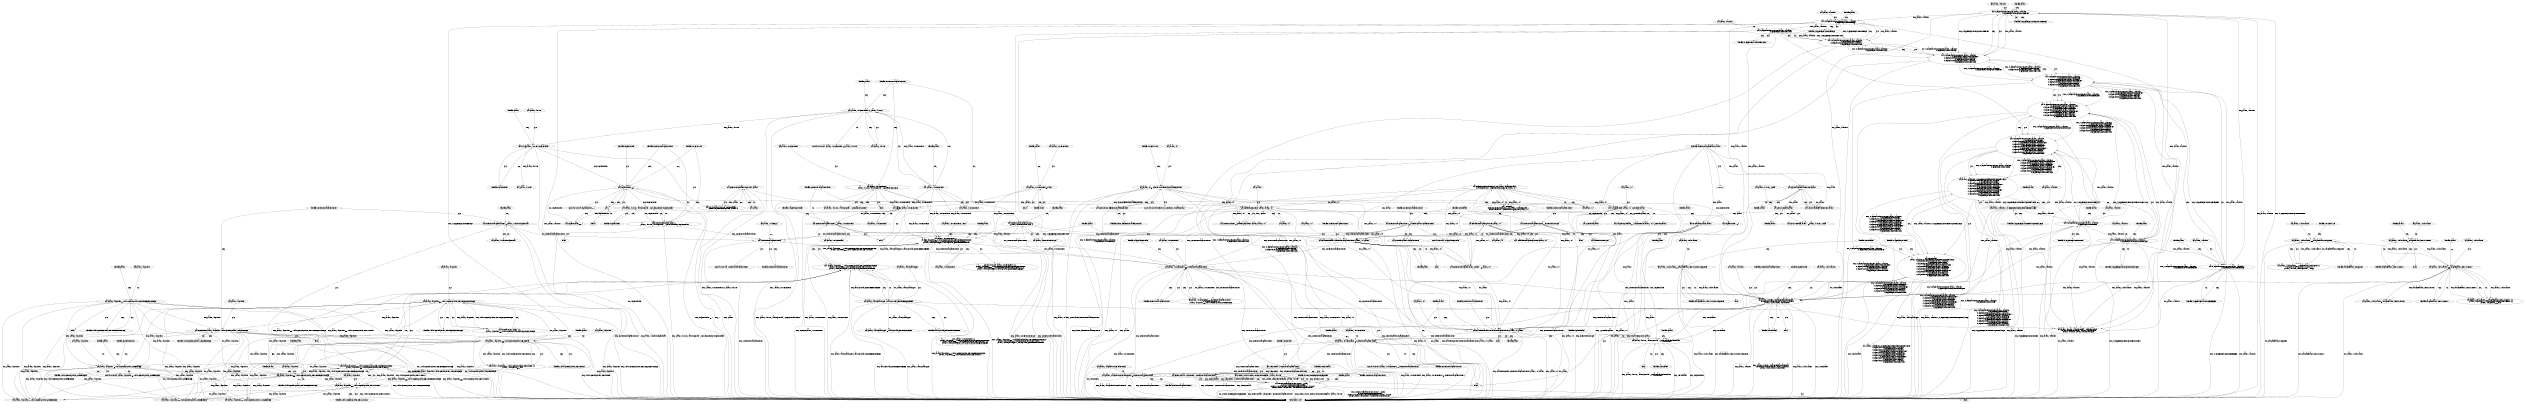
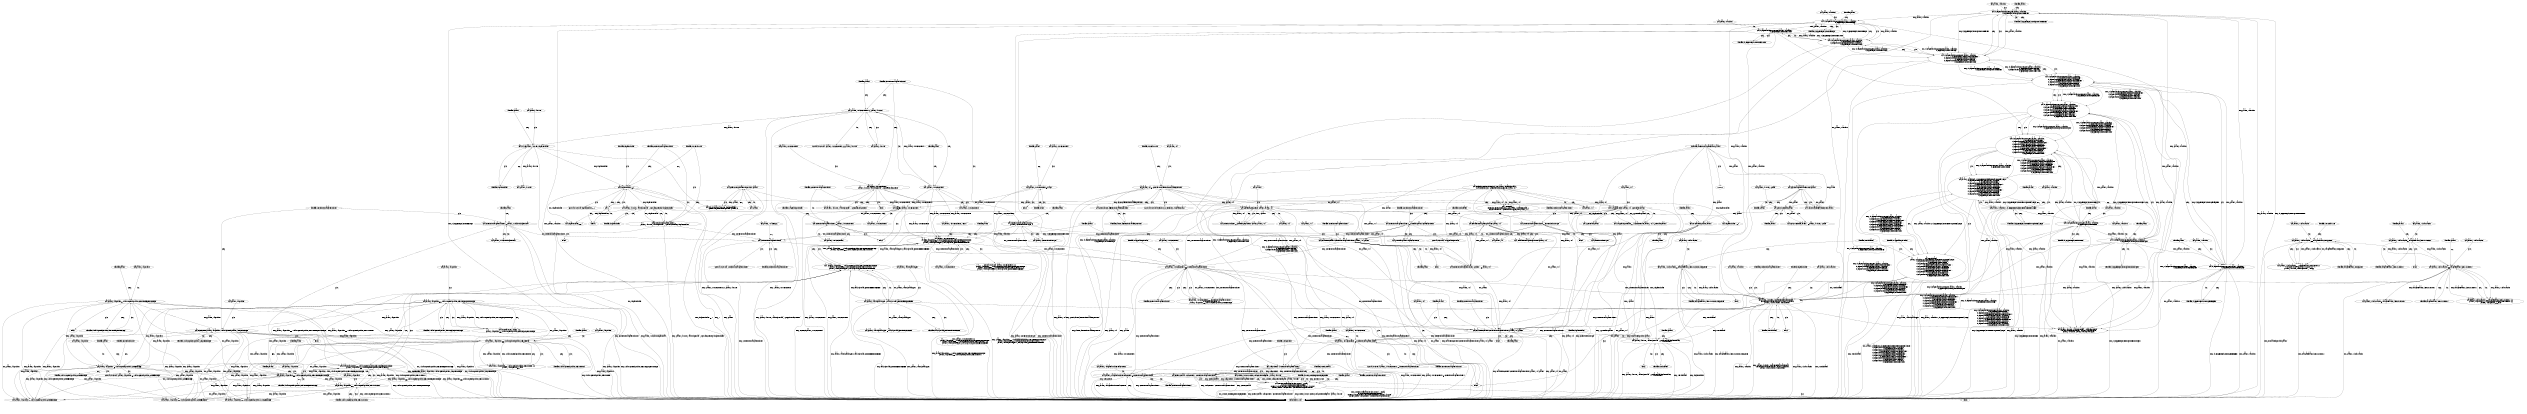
edge "(Call,-1)" -> "(Call,singleton_index == -1)": now "(Call,-1)" -> "(Literal,1)"
edge "(Call,SwapInPrerender(params->url, &prerender_params))" -> "(Call,HandleNonNavigationAboutURL(params->url))": added, label "DDG: params->url"
edge "(Call,params->window_action == NavigateParams::NO_ACTION)" -> "(MethodReturn,void)": label "DDG: NavigateParams::NO_ACTION" -> "DDG: NormalizeDisposition(params)"
node "(Identifier,WindowOpenDisposition::CURRENT_ADD)": label "(Identifier,WindowOpenDisposition::CURRENT_ADD)" -> "(Identifier,WindowOpenDisposition::CURRENT_TAB)"
edge "(Call,params->navigated_or_inserted_contents)" -> "(MethodReturn,void)": now "(Call,WebContents>(contents_to_navigate_or_insert))" -> "(MethodReturn,void)"
